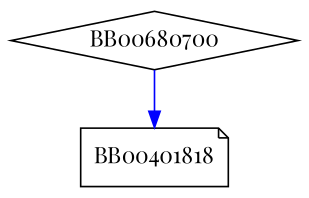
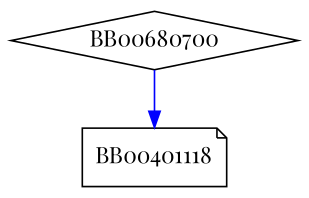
node "BB00401818": label "BB00401818" -> "BB00401118"
